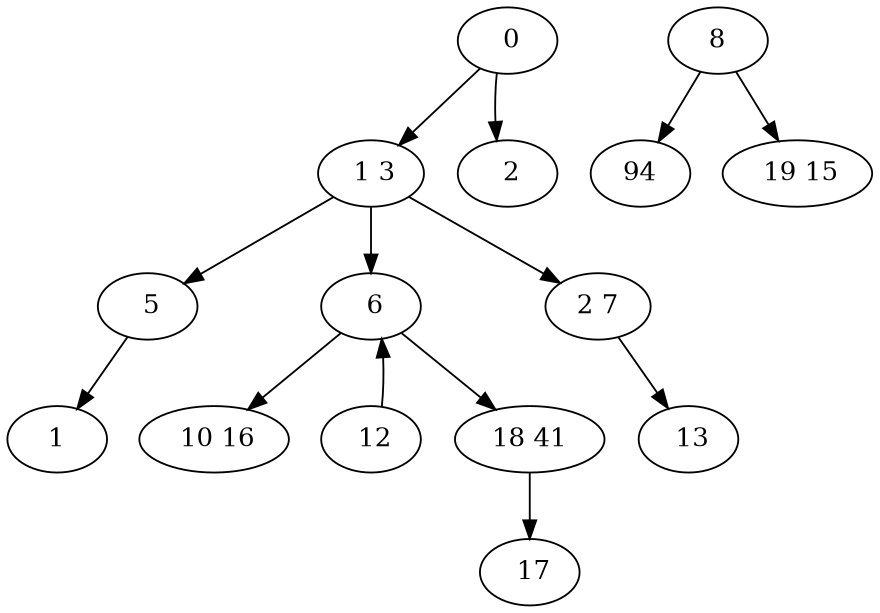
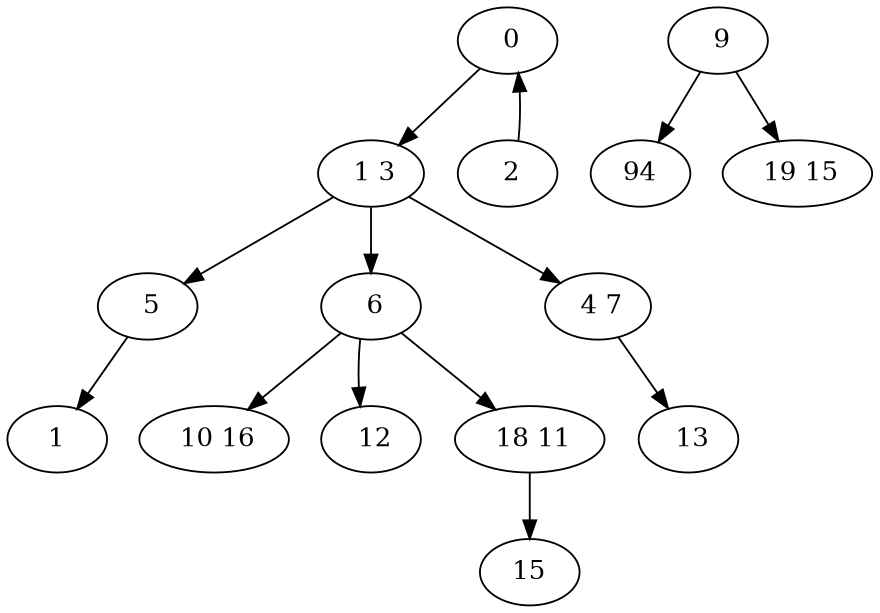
node "8": label "8" -> "9"
edge "0" -> "2": reversed
node "2 7": label "2 7" -> "4 7"
edge "12" -> "6": reversed
node "18 41": label "18 41" -> "18 11"
node "17": label "17" -> "15"
